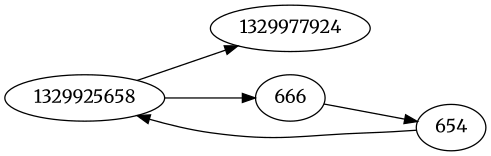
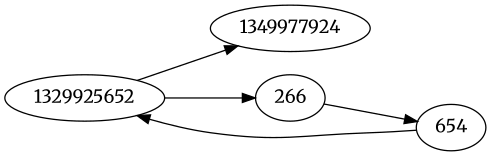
node "1329977924": label "1329977924" -> "1349977924"
node "1329925658": label "1329925658" -> "1329925652"
node "666": label "666" -> "266"
